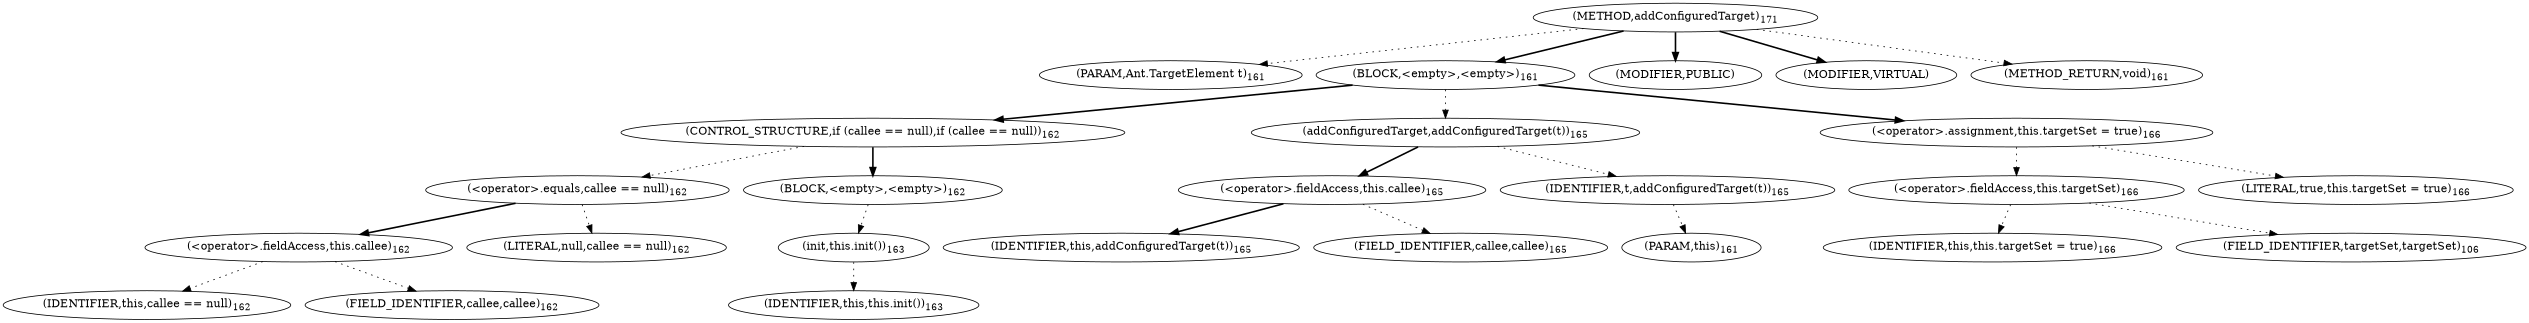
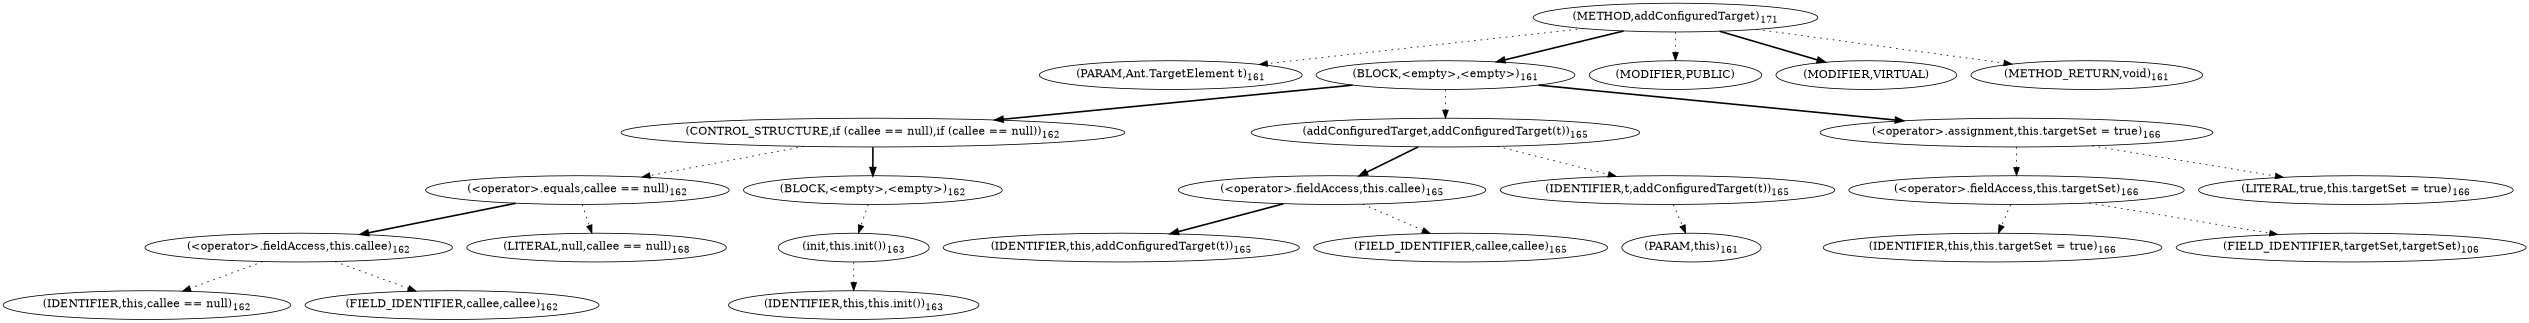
edge "(METHOD,addConfiguredTarget)" -> "(MODIFIER,PUBLIC)": style bold -> dotted
node "(LITERAL,null,callee == null)": text "162" -> "168"
